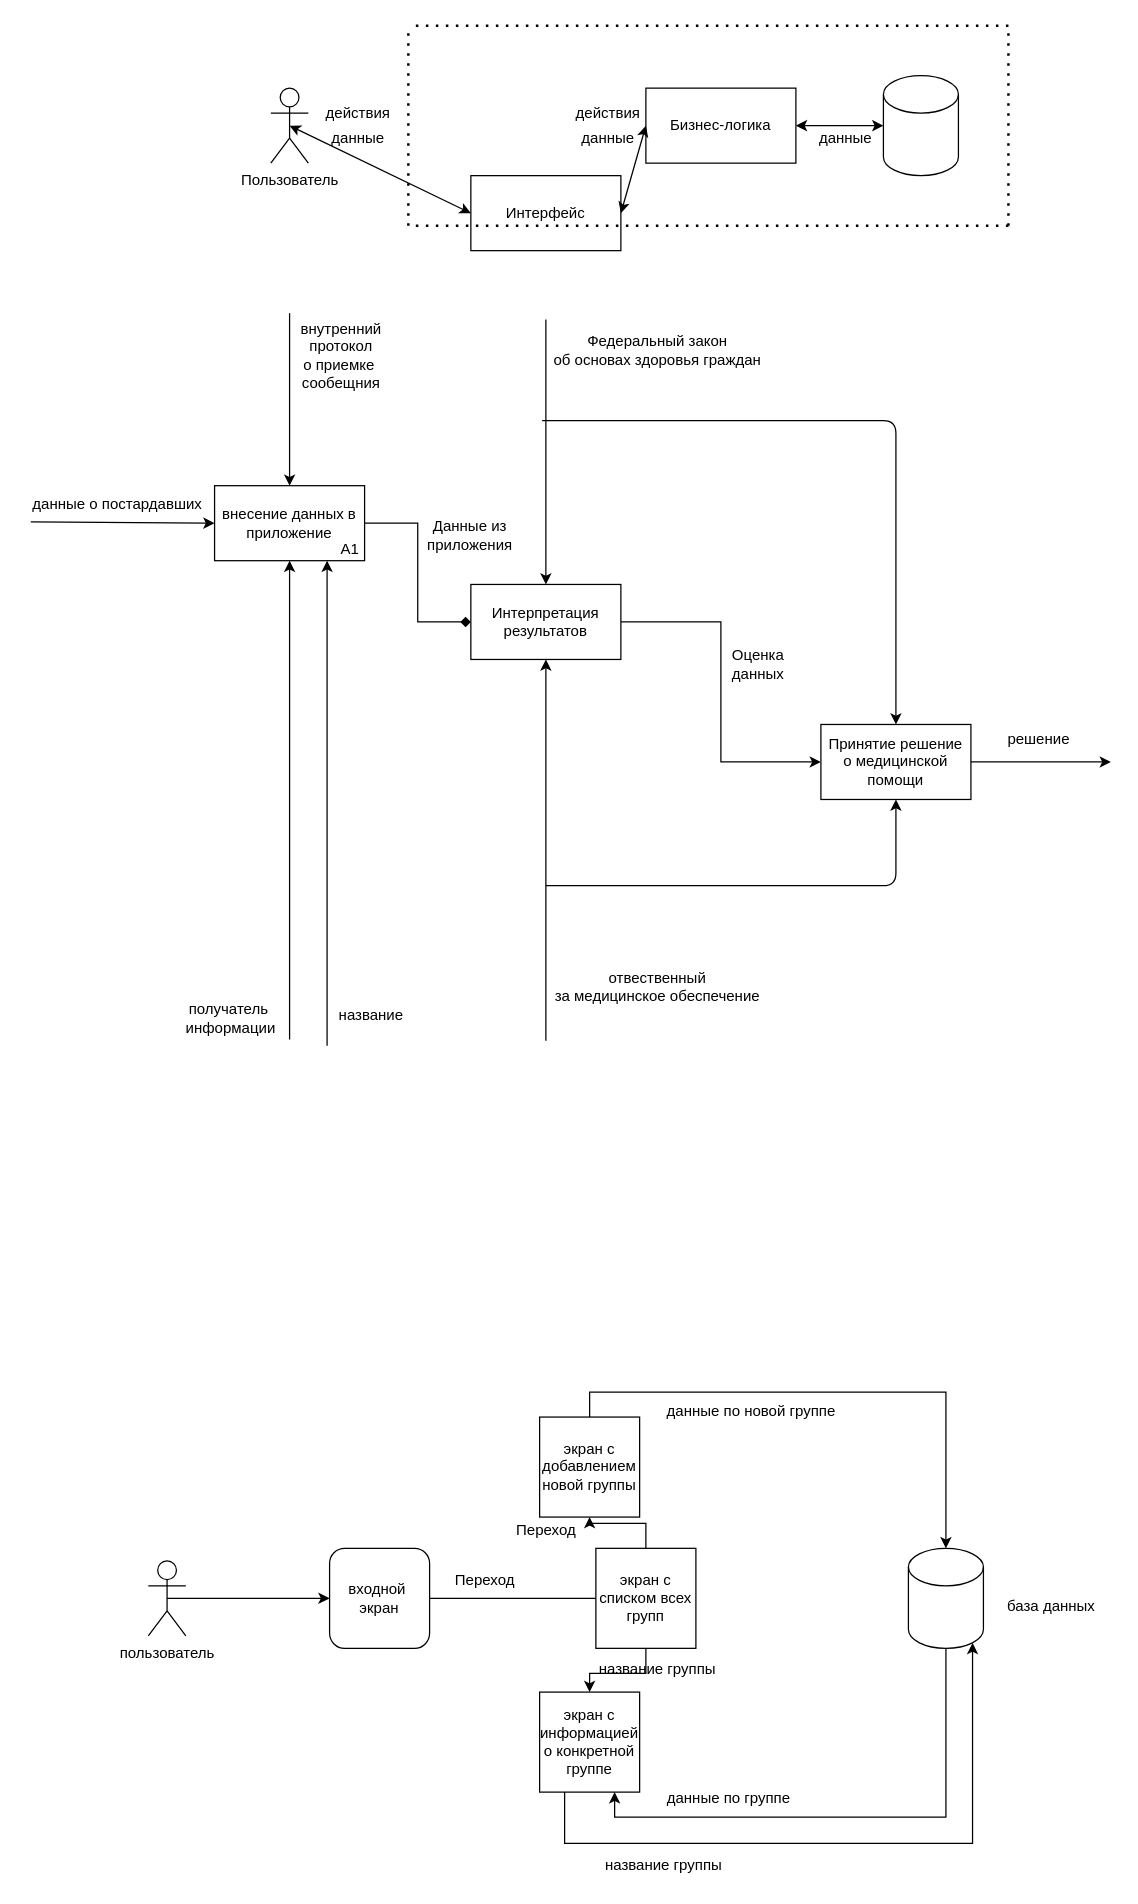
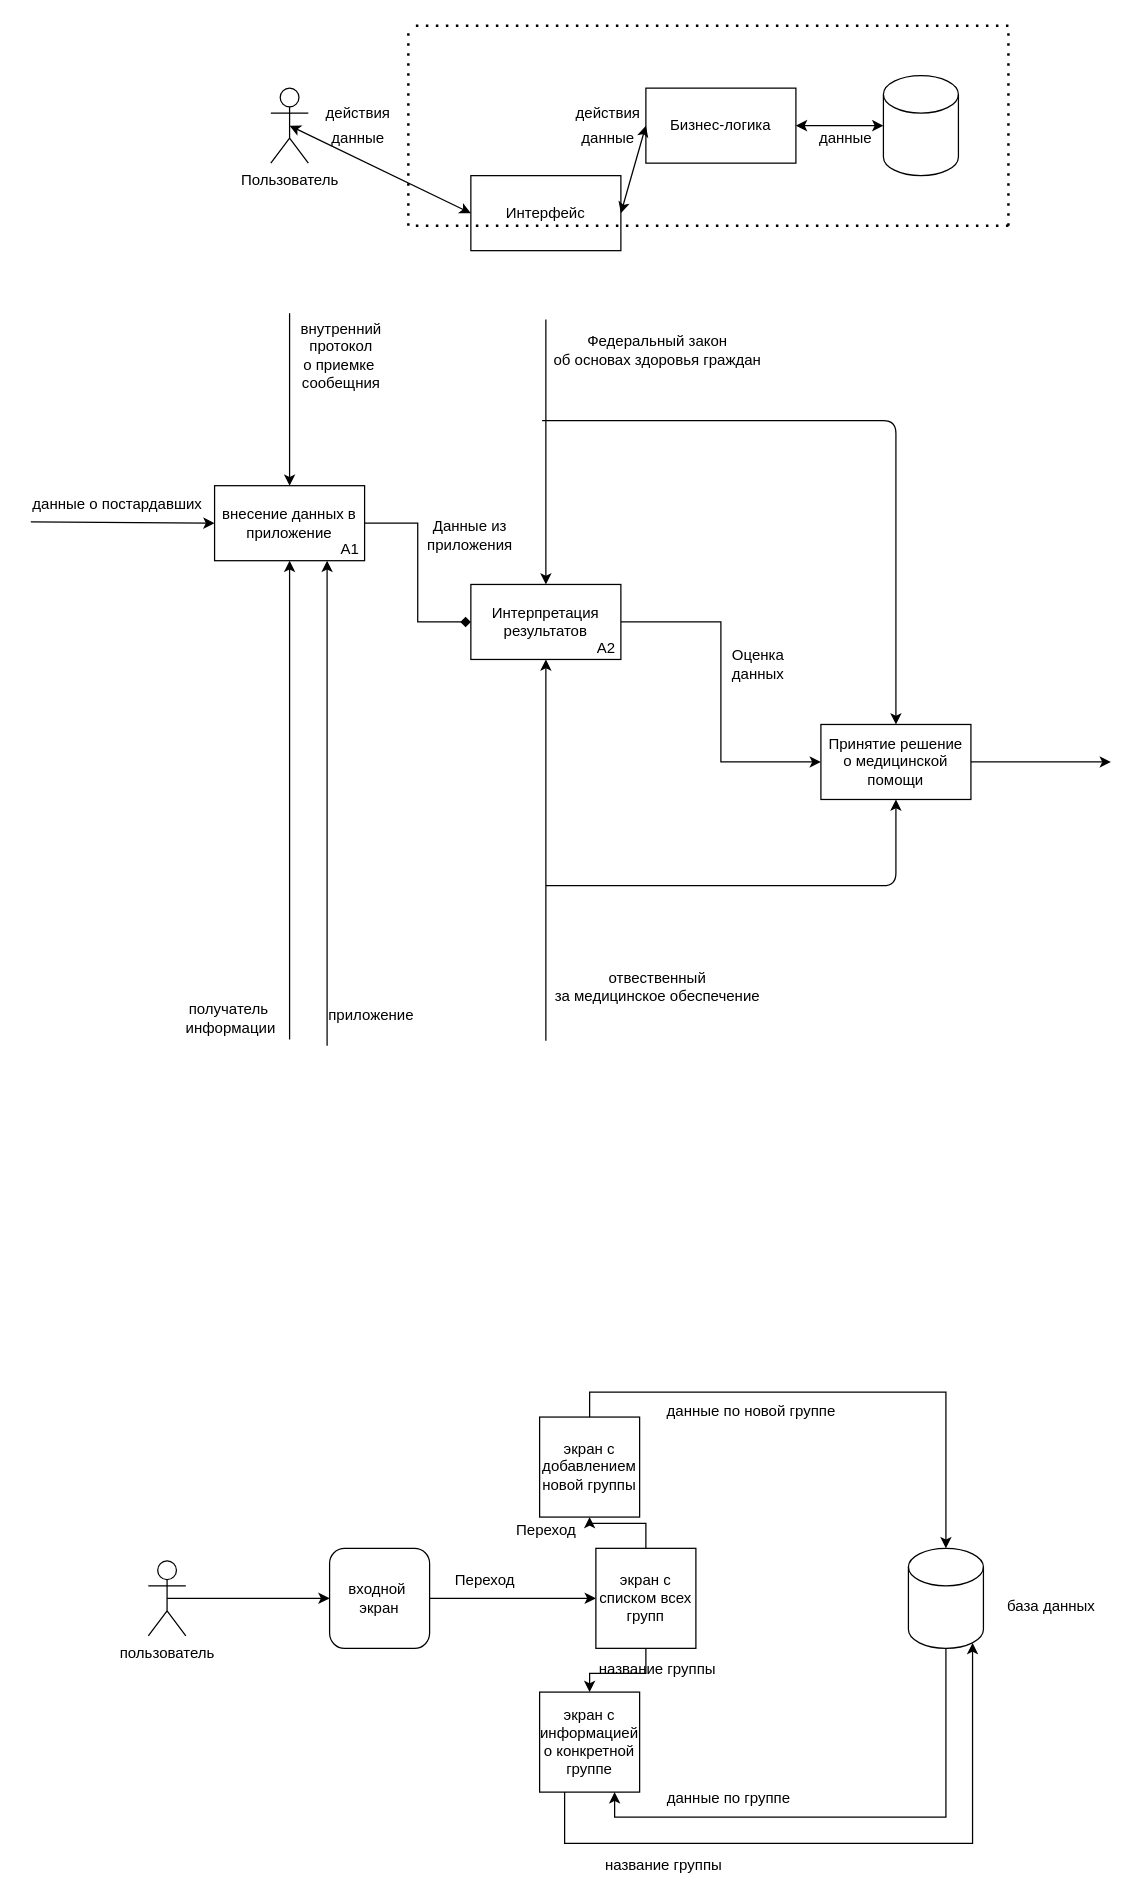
node "А2": added
node "решение": removed
node "название": label "название" -> "приложение"
edge "входной экран" -- "экран с списком всех групп": arrowhead none -> classic
